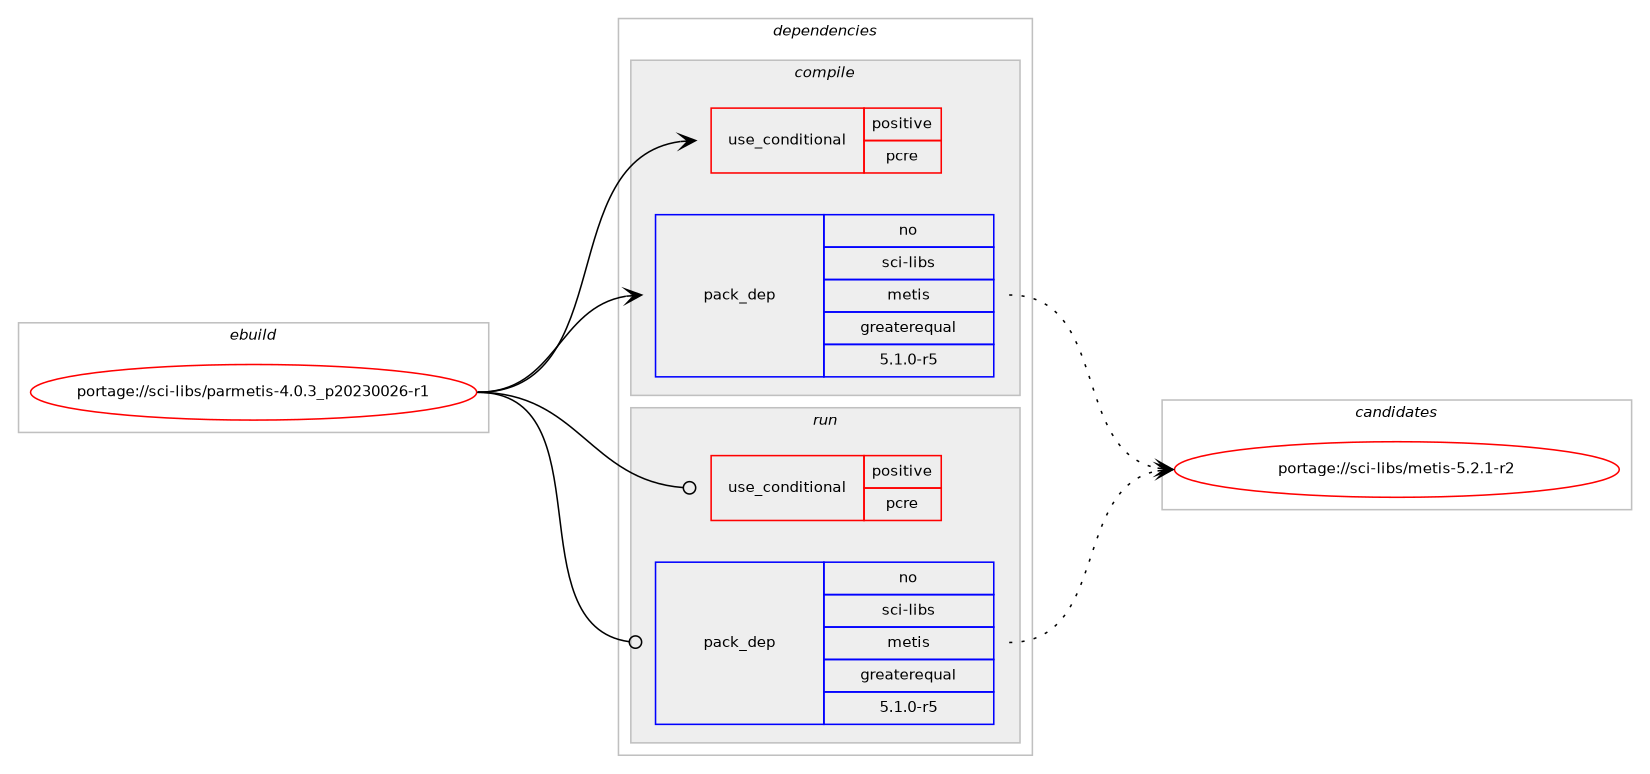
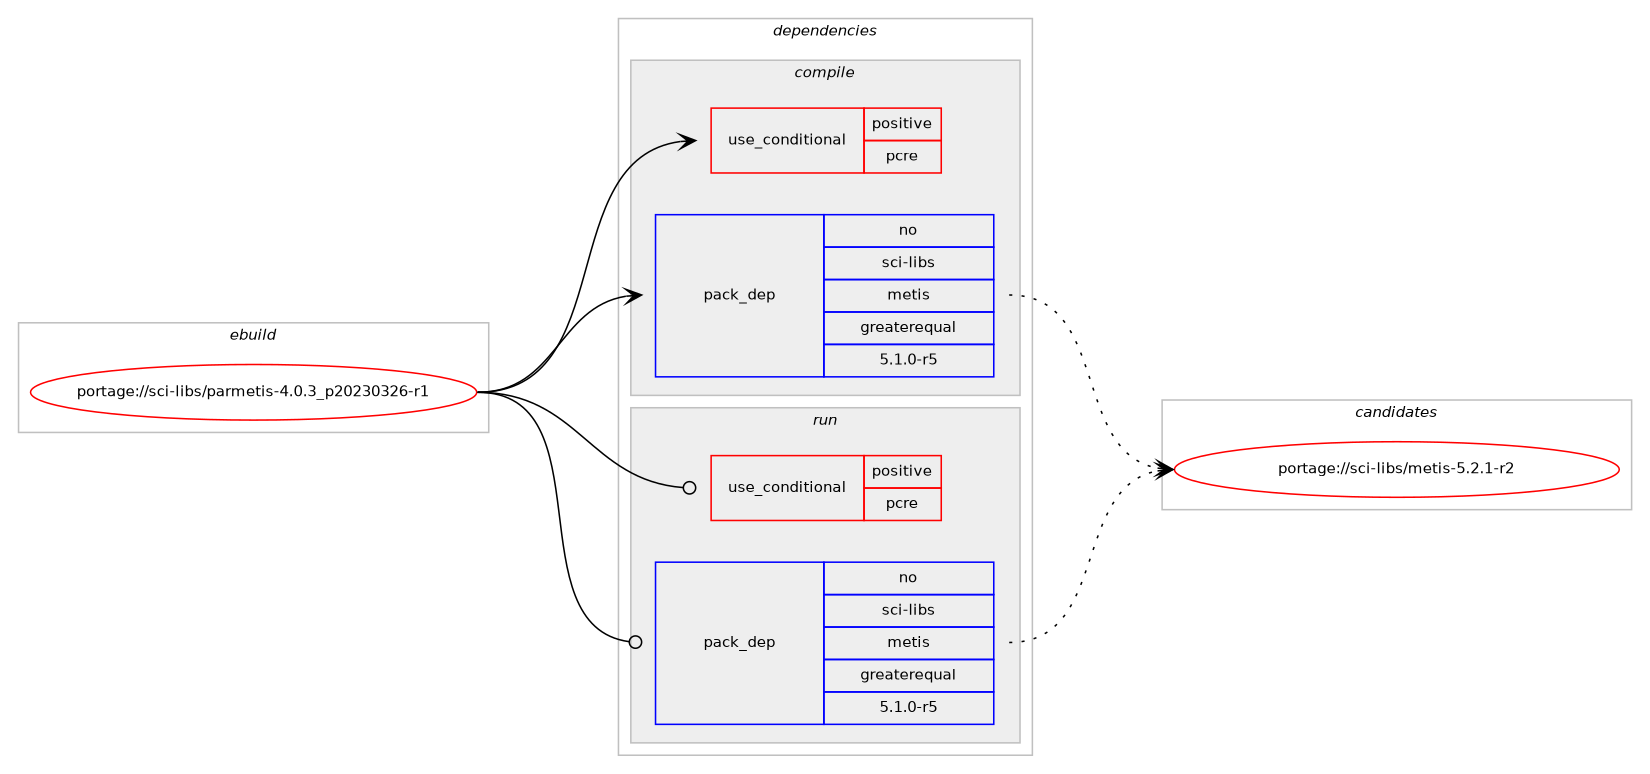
node "portage://sci-libs/parmetis-4.0.3_p20230026-r1": label "portage://sci-libs/parmetis-4.0.3_p20230026-r1" -> "portage://sci-libs/parmetis-4.0.3_p20230326-r1"
